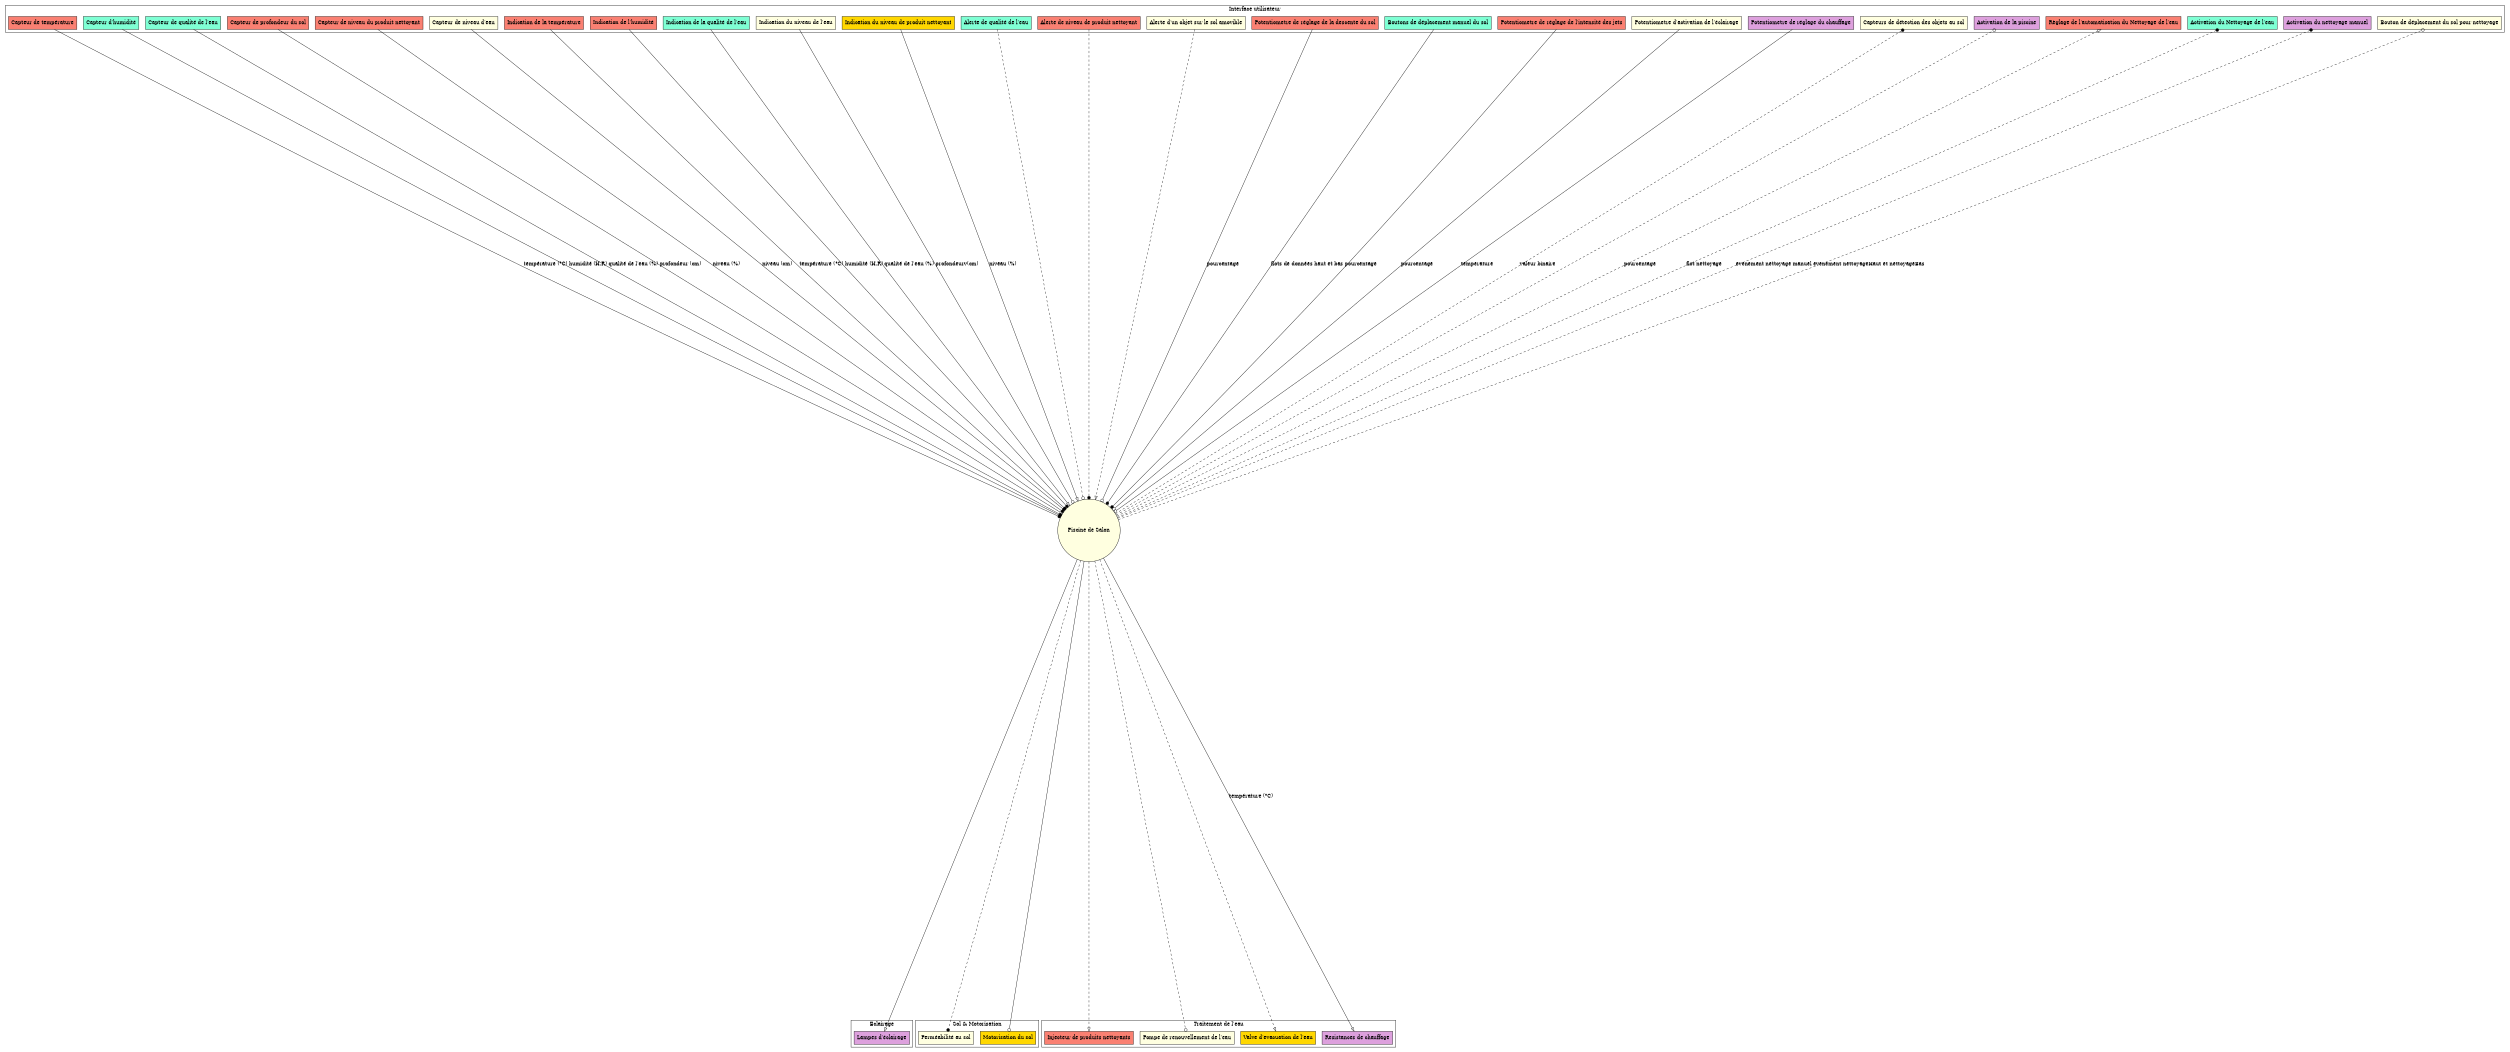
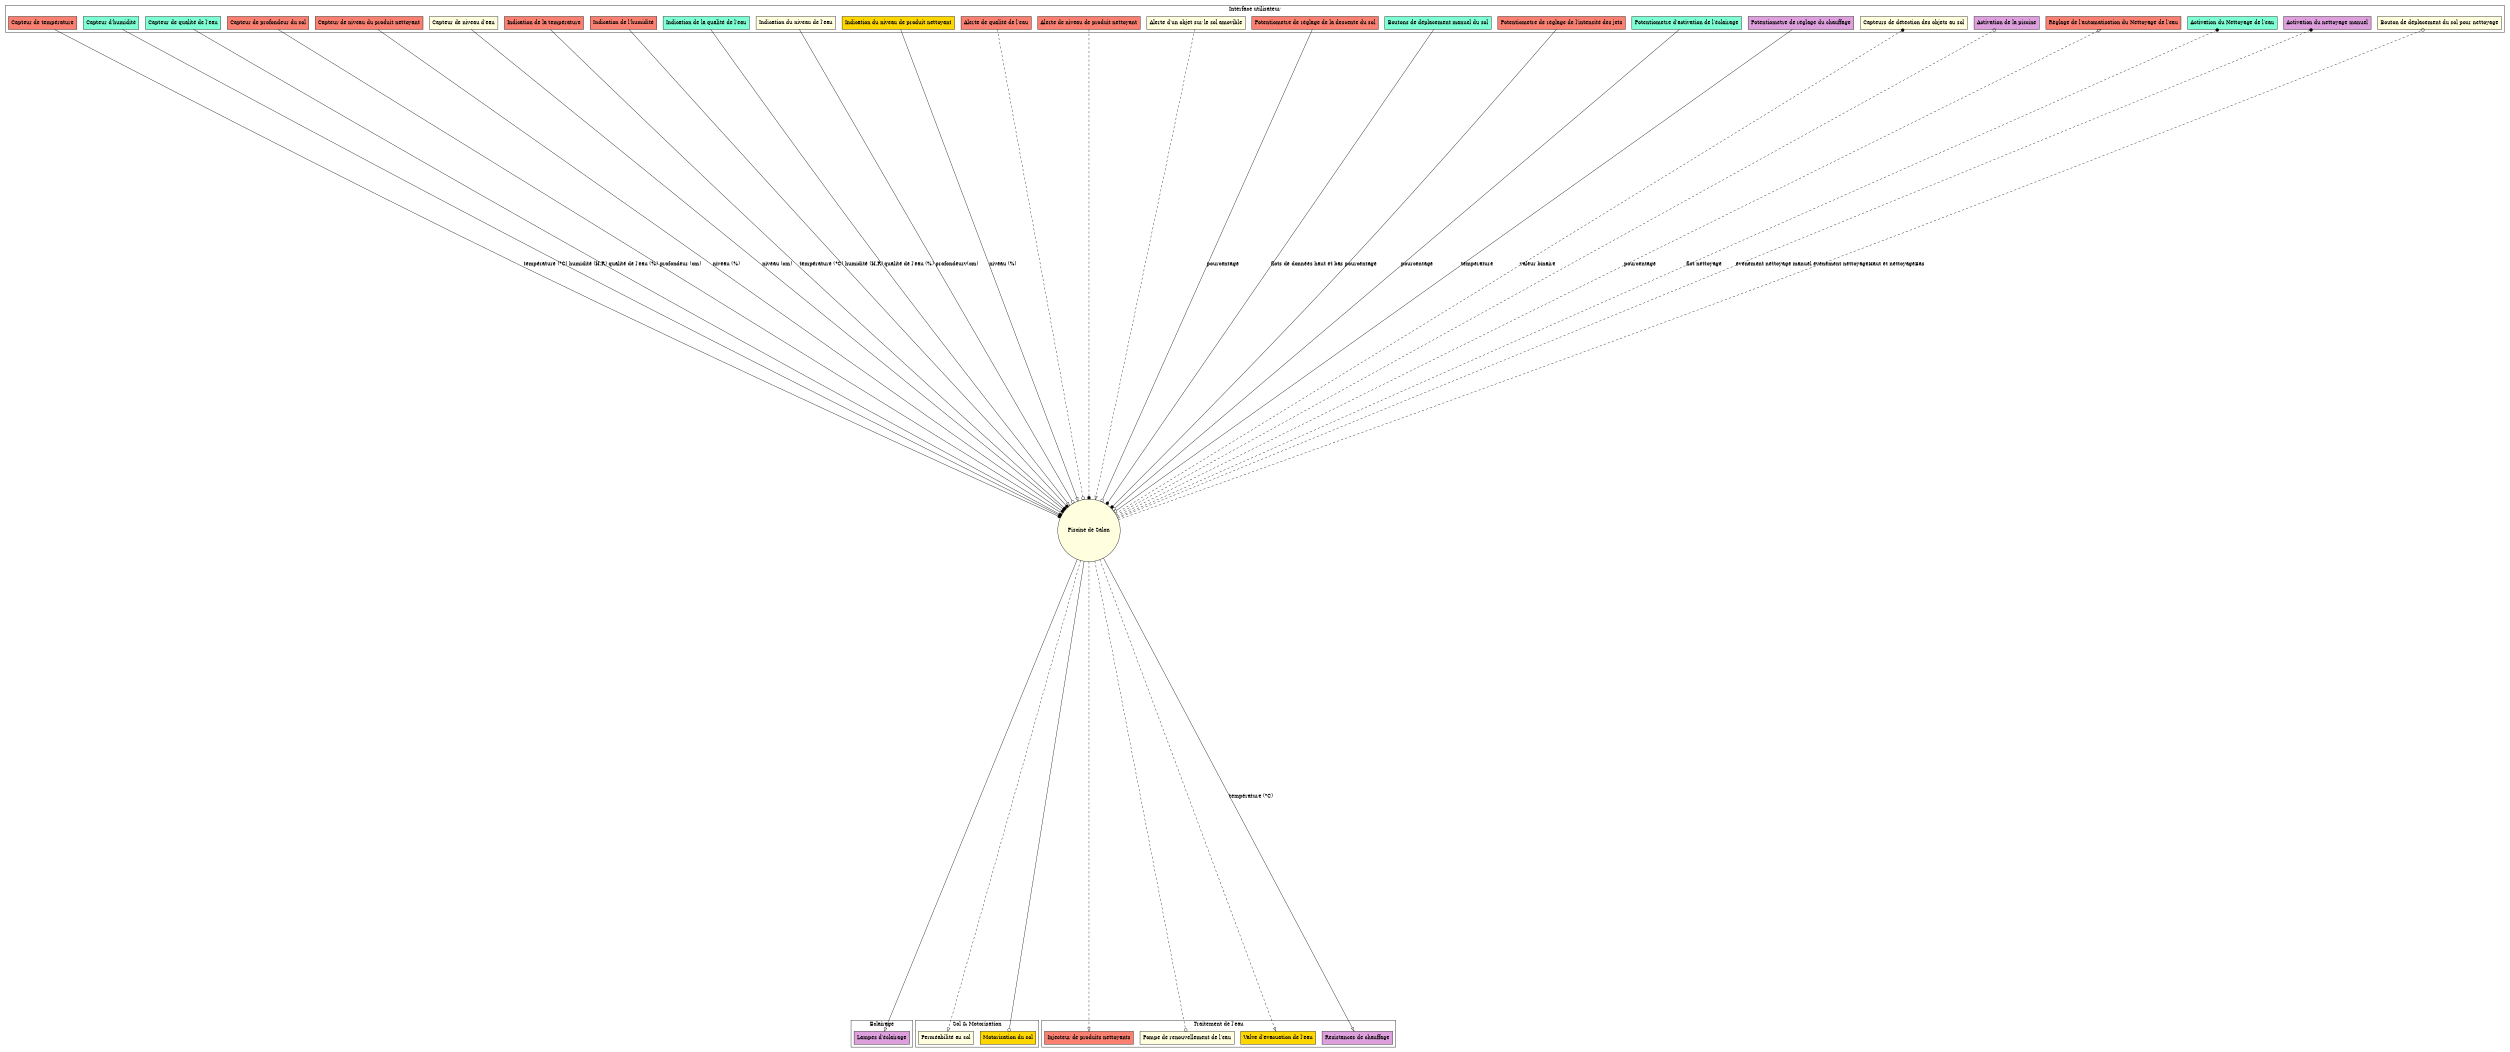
node "Alerte de qualité de l'eau": fillcolor aquamarine -> salmon
node "Potentiometre d'activation de l'éclairage": fillcolor lightyellow -> aquamarine
edge "Piscine de Salon" -> "Perméabilité au sol": arrowhead dot -> onormal
